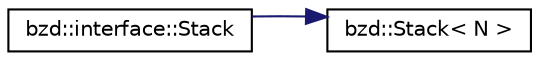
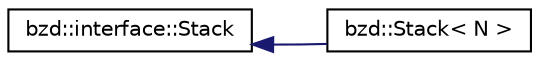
edge "bzd::interface::Stack" -> "bzd::Stack< N >": reversed
